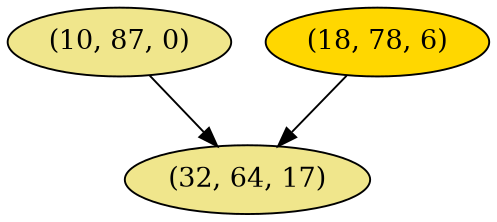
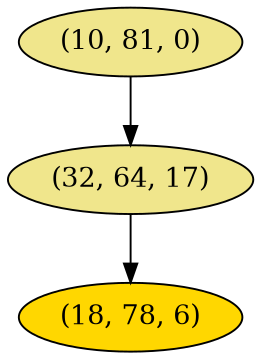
node "(10, 87, 0)": label "(10, 87, 0)" -> "(10, 81, 0)"
edge "(18, 78, 6)" -> "(32, 64, 17)": reversed
